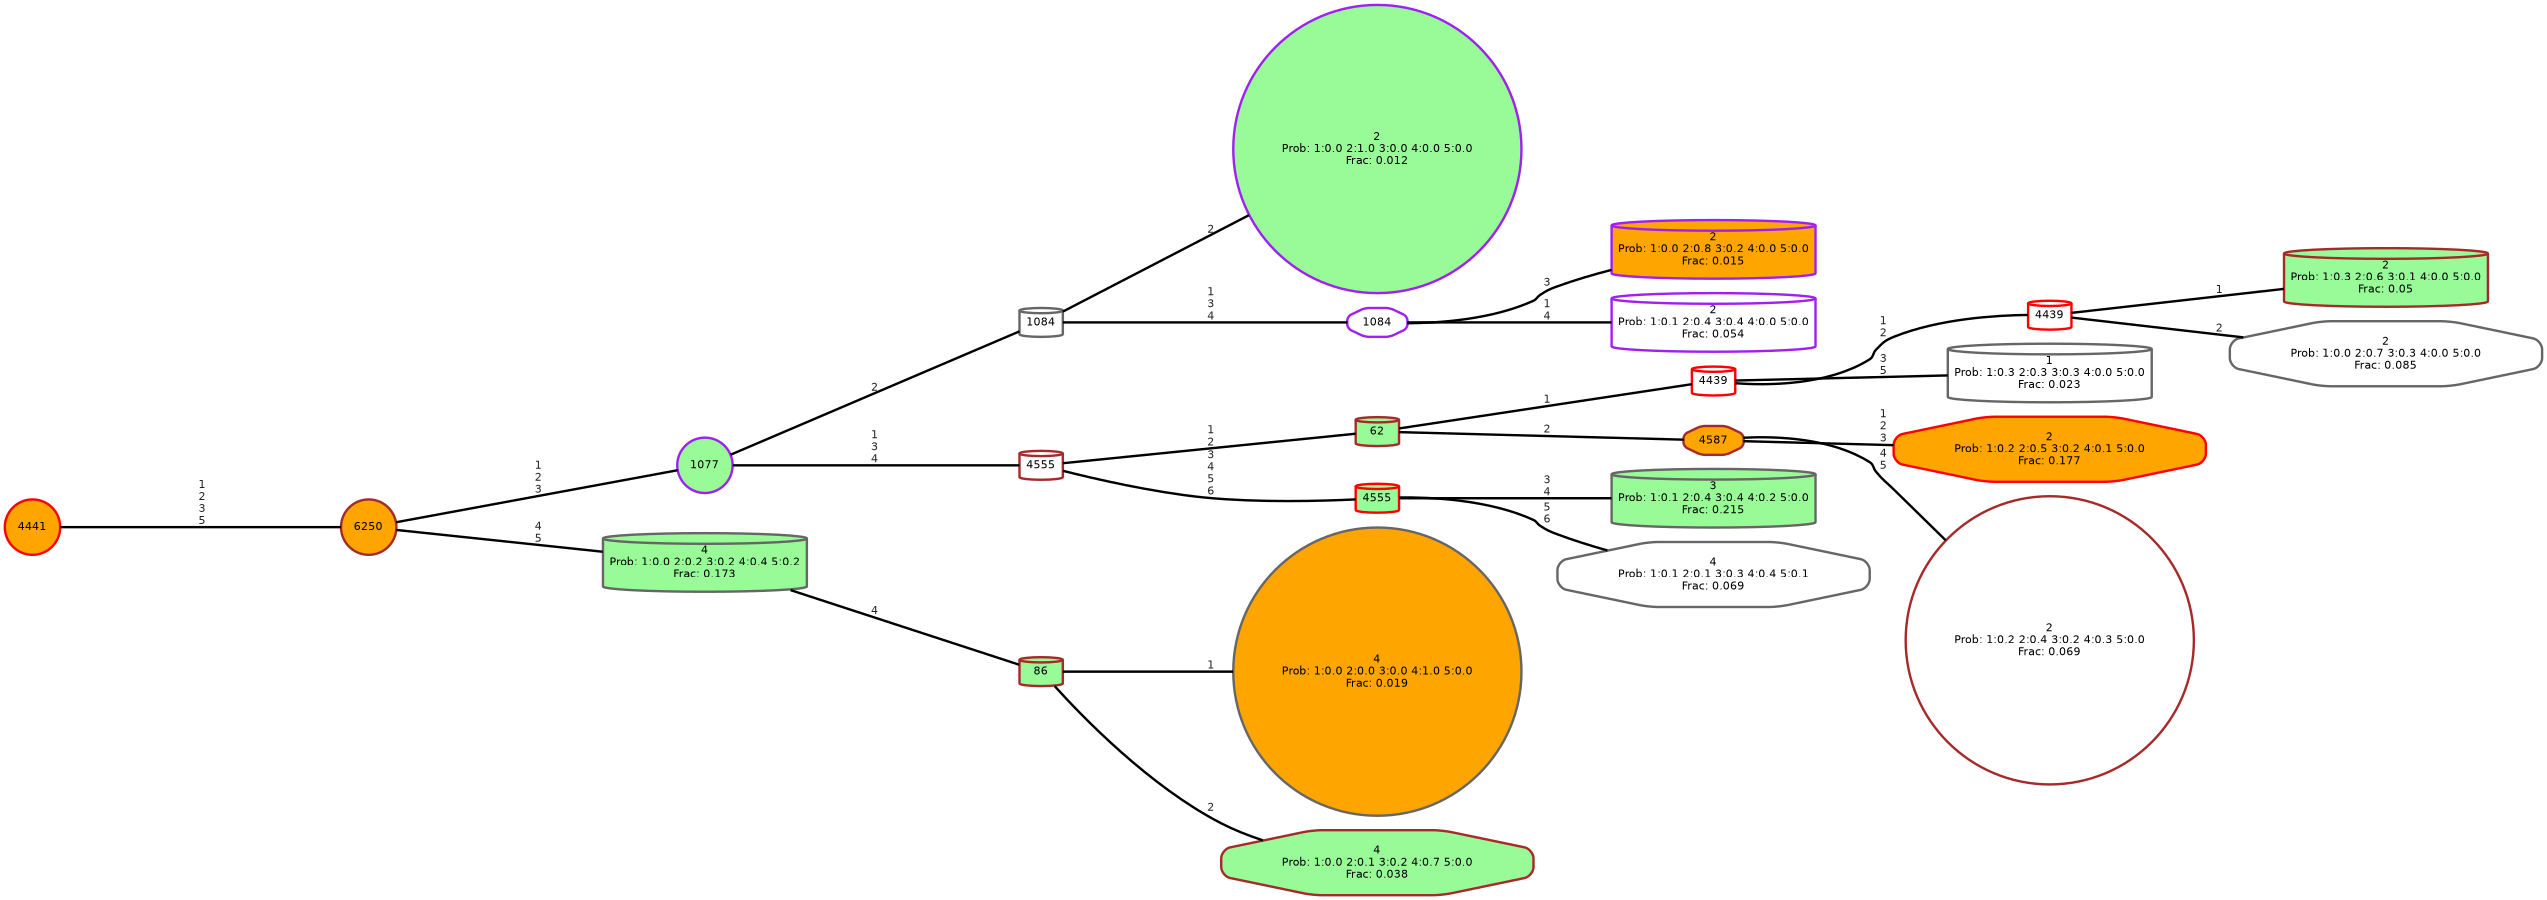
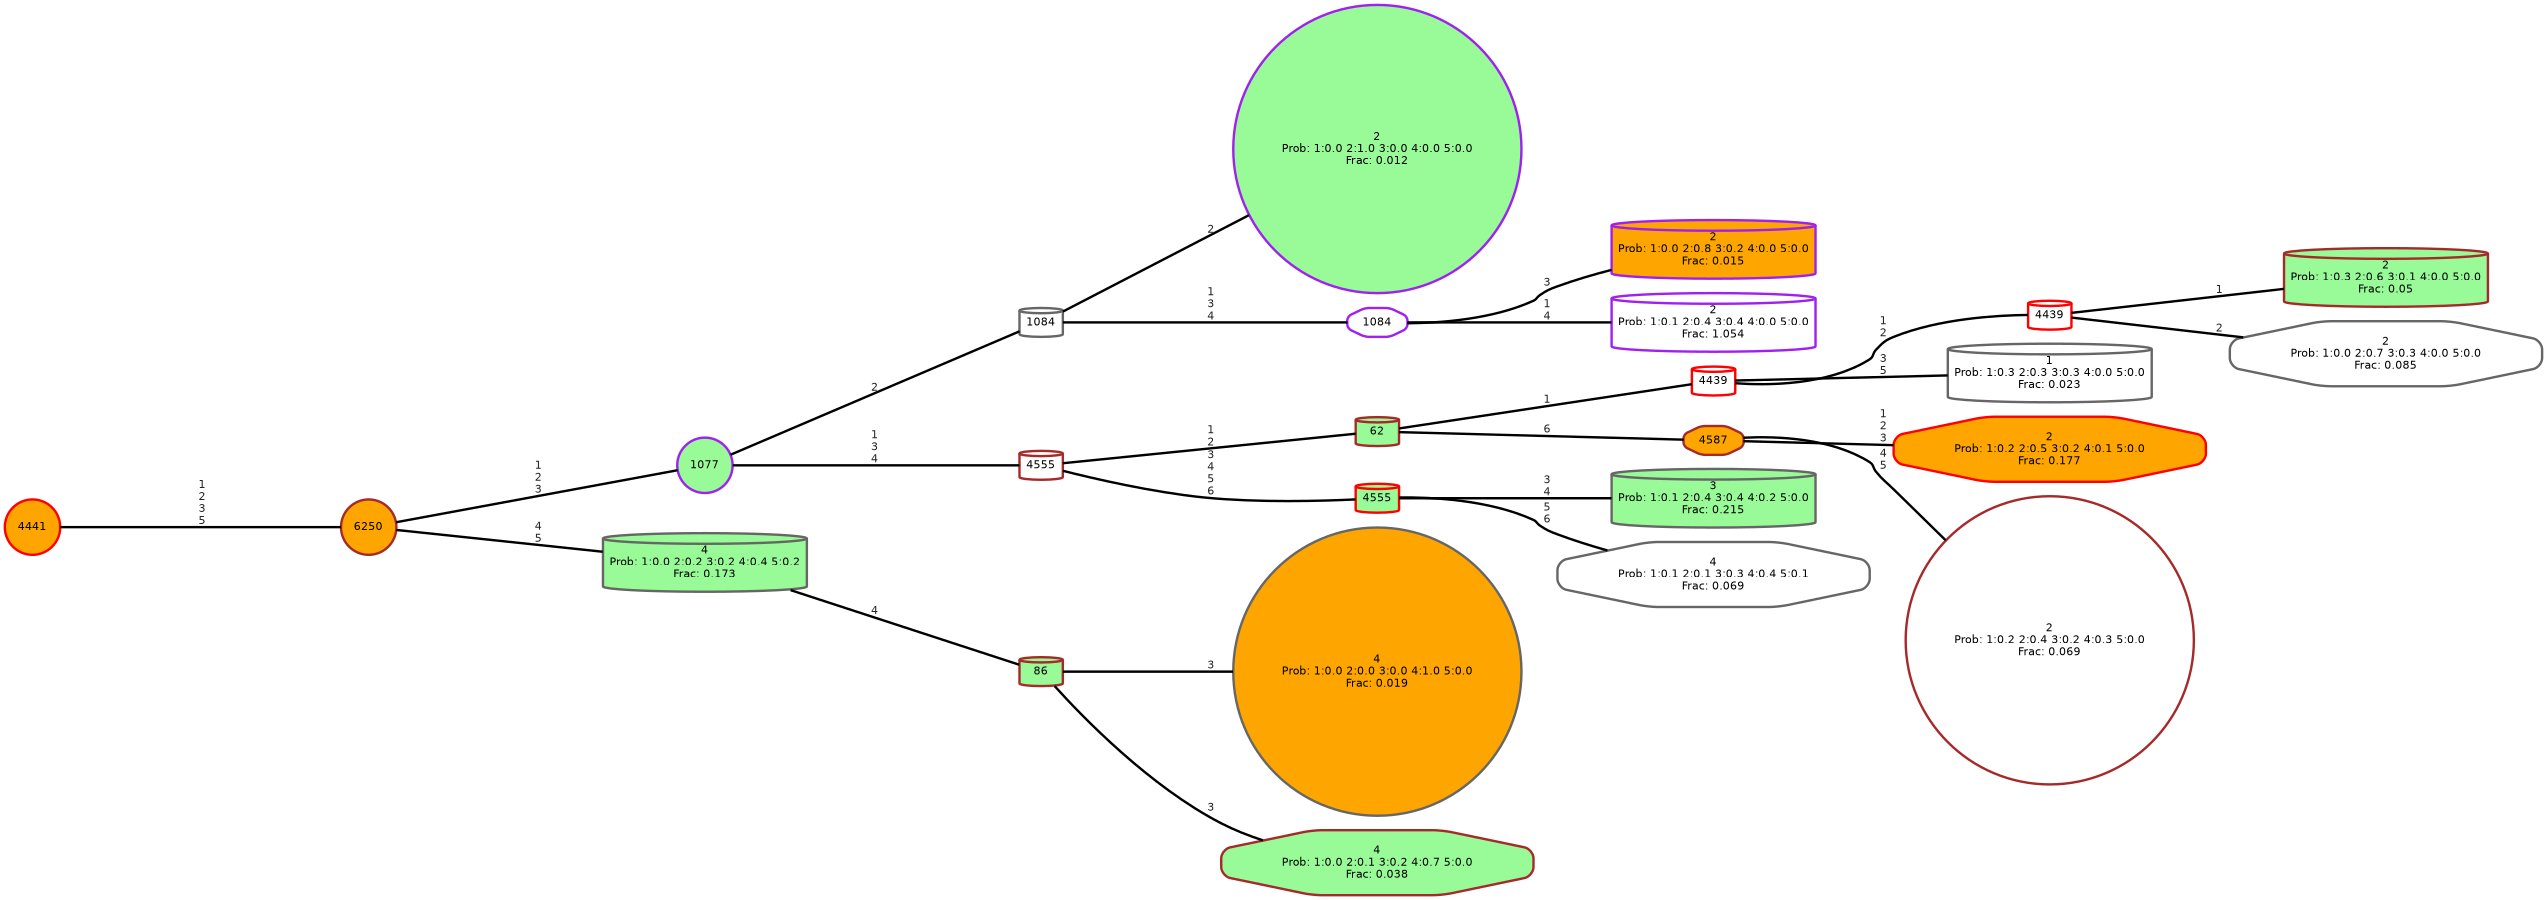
node "2 Prob: 1:0.1 2:0.4 3:0.4 4:0.0 5:0.0 Frac: 0.054": label "2 Prob: 1:0.1 2:0.4 3:0.4 4:0.0 5:0.0 Frac: 0.054" -> "2 Prob: 1:0.1 2:0.4 3:0.4 4:0.0 5:0.0 Frac: 1.054"
edge "62" -- "4587": label " 2" -> " 6"
edge "86" -- "4 Prob: 1:0.0 2:0.0 3:0.0 4:1.0 5:0.0 Frac: 0.019": label " 1" -> " 3"
edge "86" -- "4 Prob: 1:0.0 2:0.1 3:0.2 4:0.7 5:0.0 Frac: 0.038": label " 2" -> " 3"
